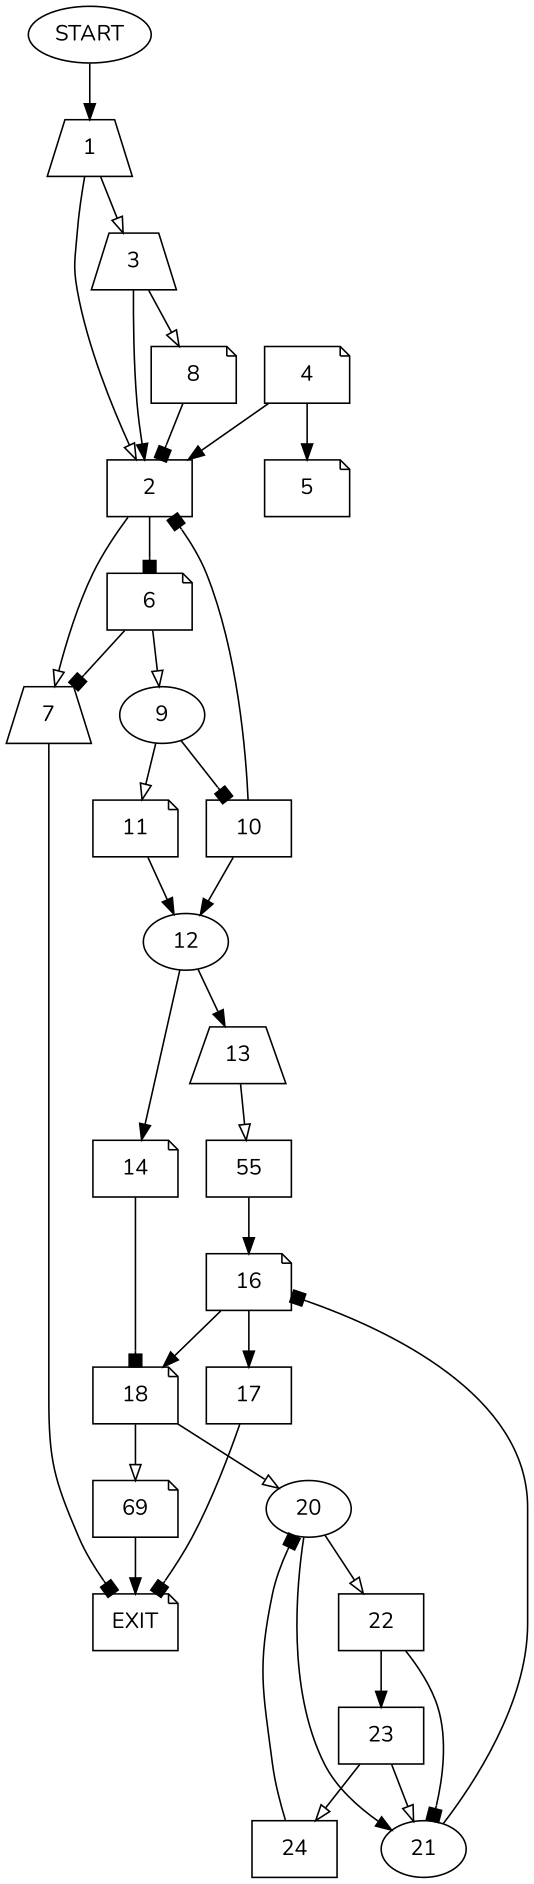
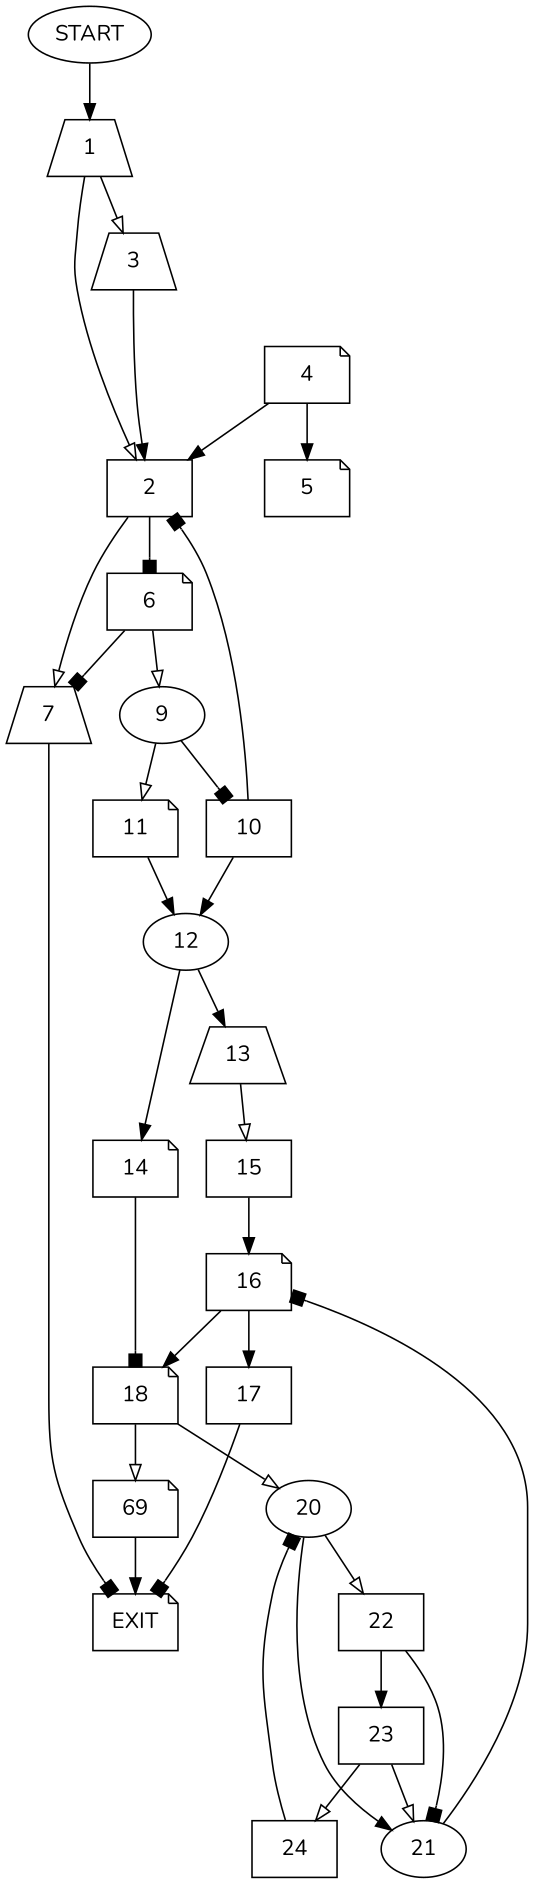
node "8": removed
node "55": label "55" -> "15"
